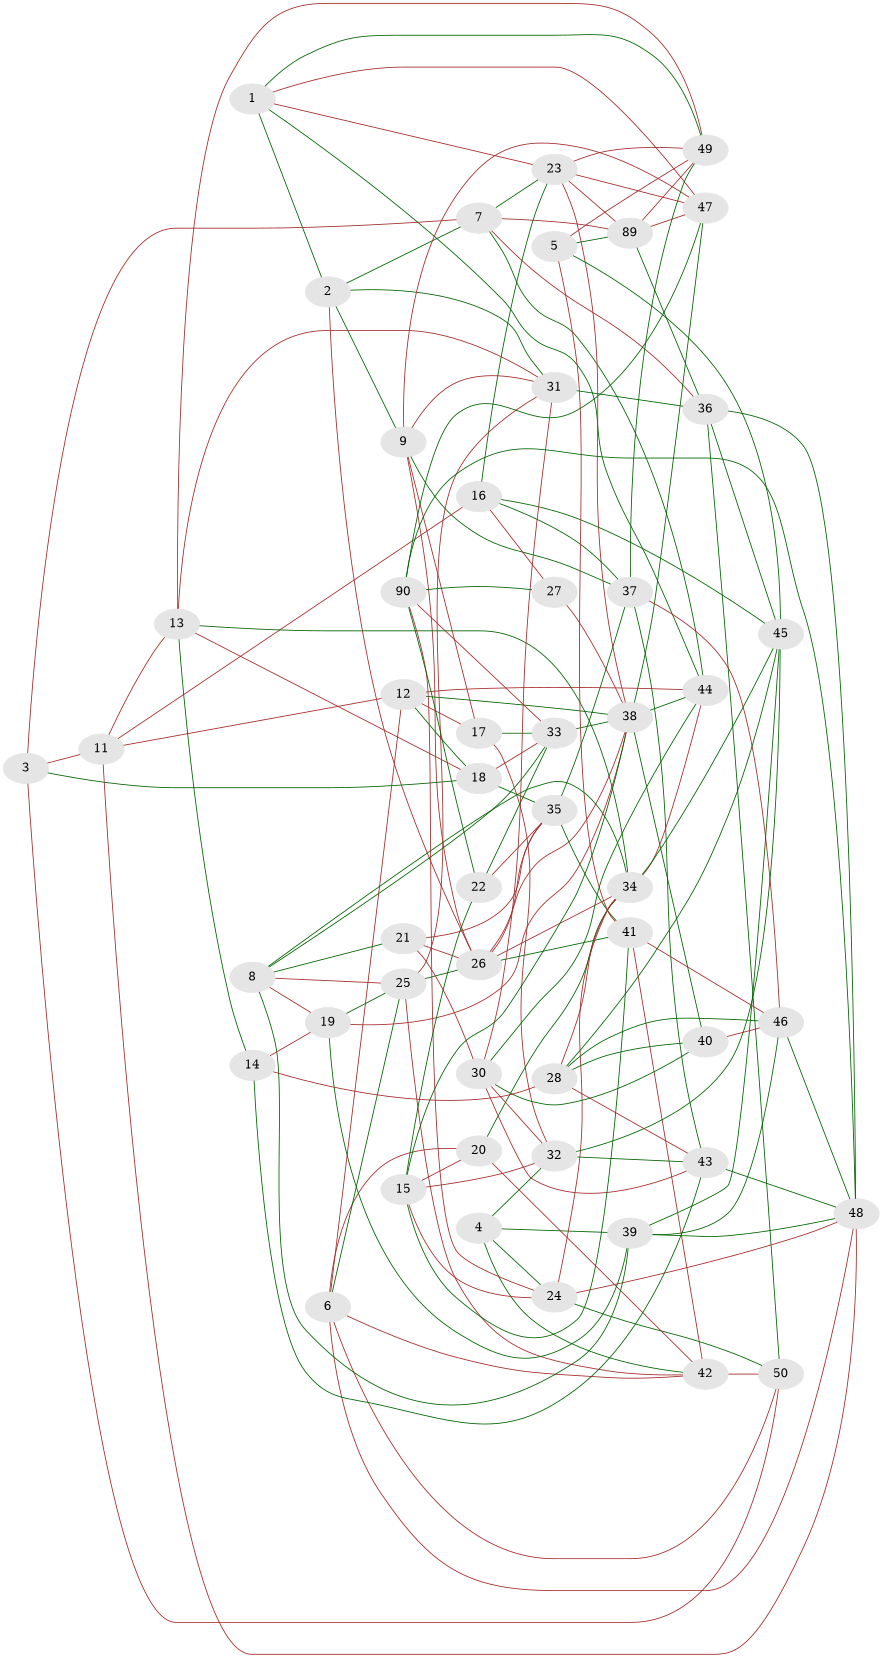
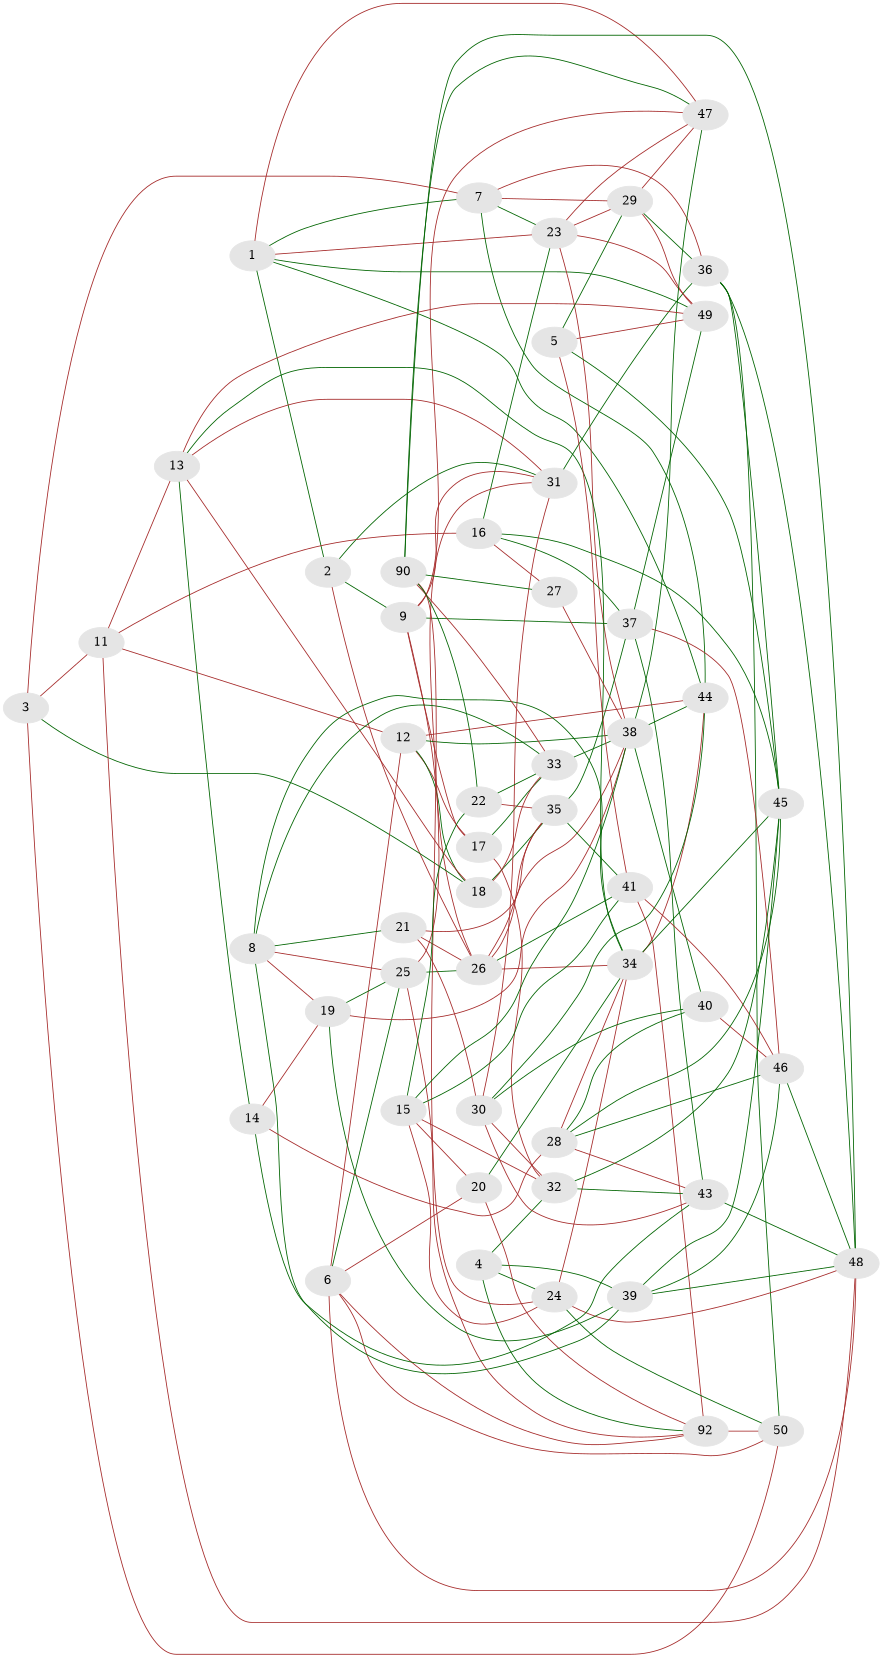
node "89": label "89" -> "29"
edge "7" -- "2": now "7" -- "1"
node "42": label "42" -> "92"
